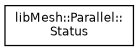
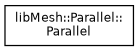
node "libMesh::Parallel:: Status": label "libMesh::Parallel:: Status" -> "libMesh::Parallel:: Parallel"
